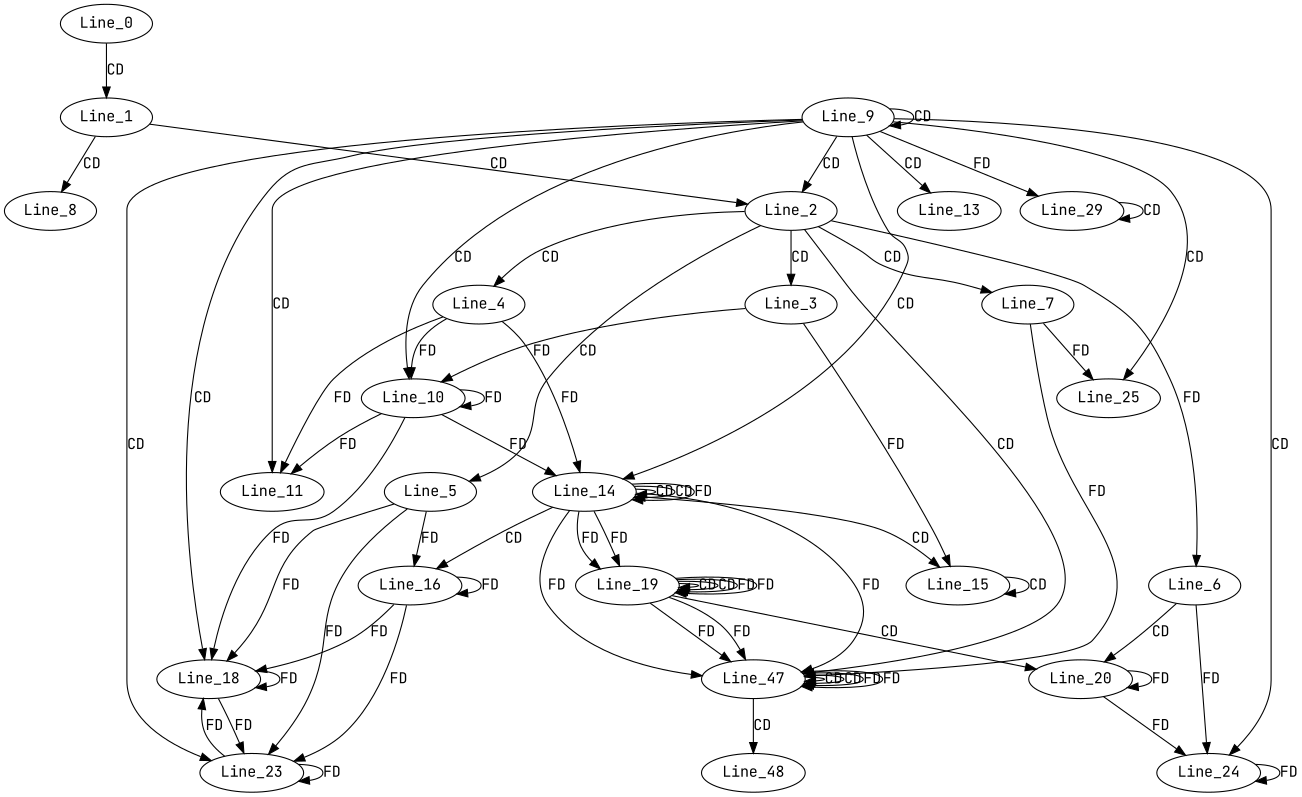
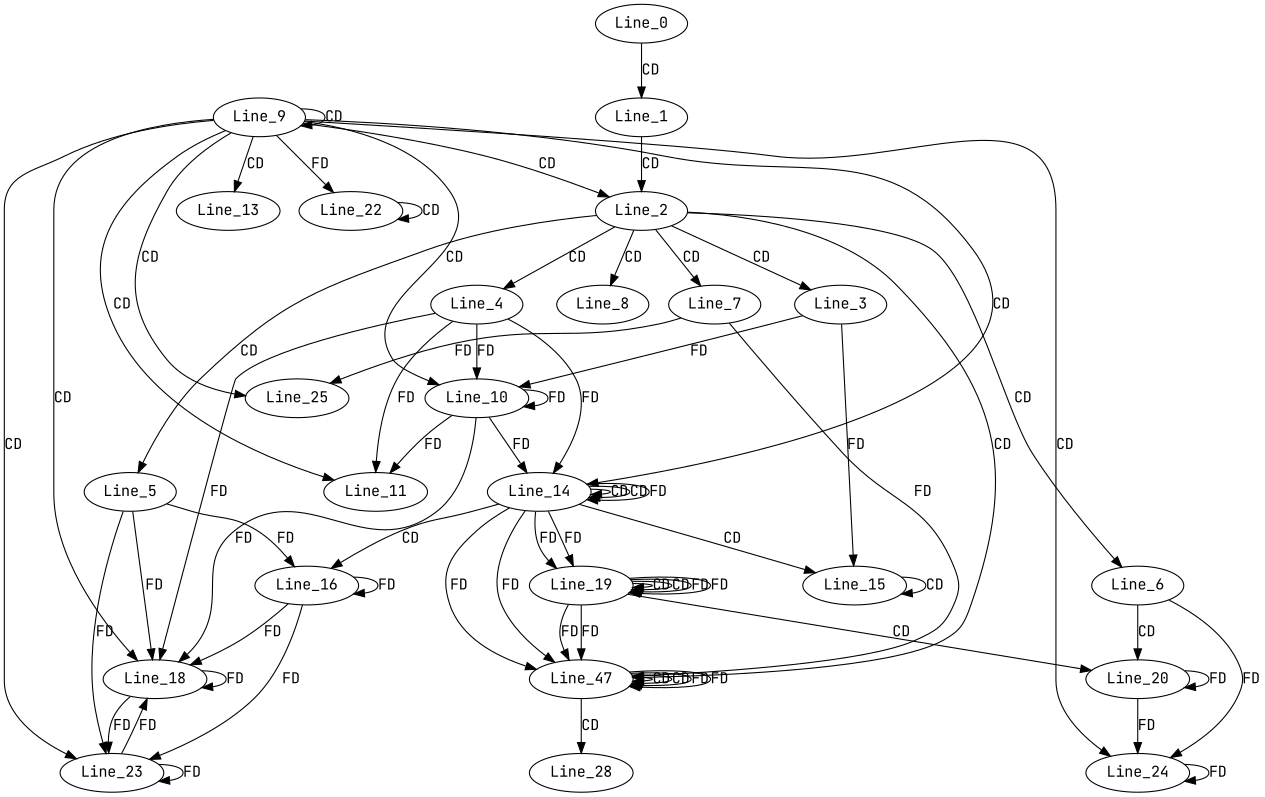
edge "Line_1" -> "Line_8": now "Line_2" -> "Line_8"
node "Line_29": label "Line_29" -> "Line_22"
edge "Line_2" -> "Line_6": label "FD" -> "CD"
edge "Line_4" -> "Line_18": added, label "FD"
node "Line_48": label "Line_48" -> "Line_28"
